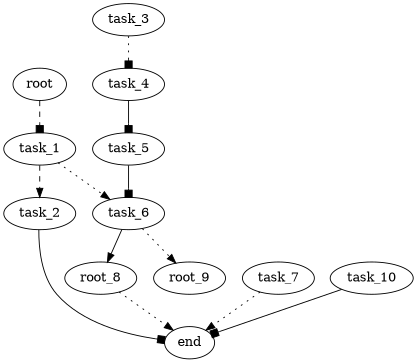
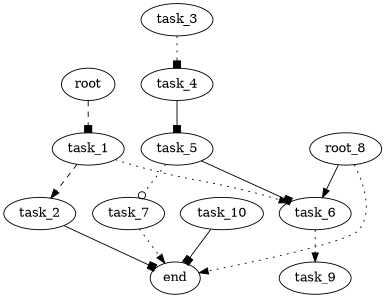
edge "task_5" -> "task_7": added
edge "task_6" -> "root_8": reversed
node "root_9": label "root_9" -> "task_9"
